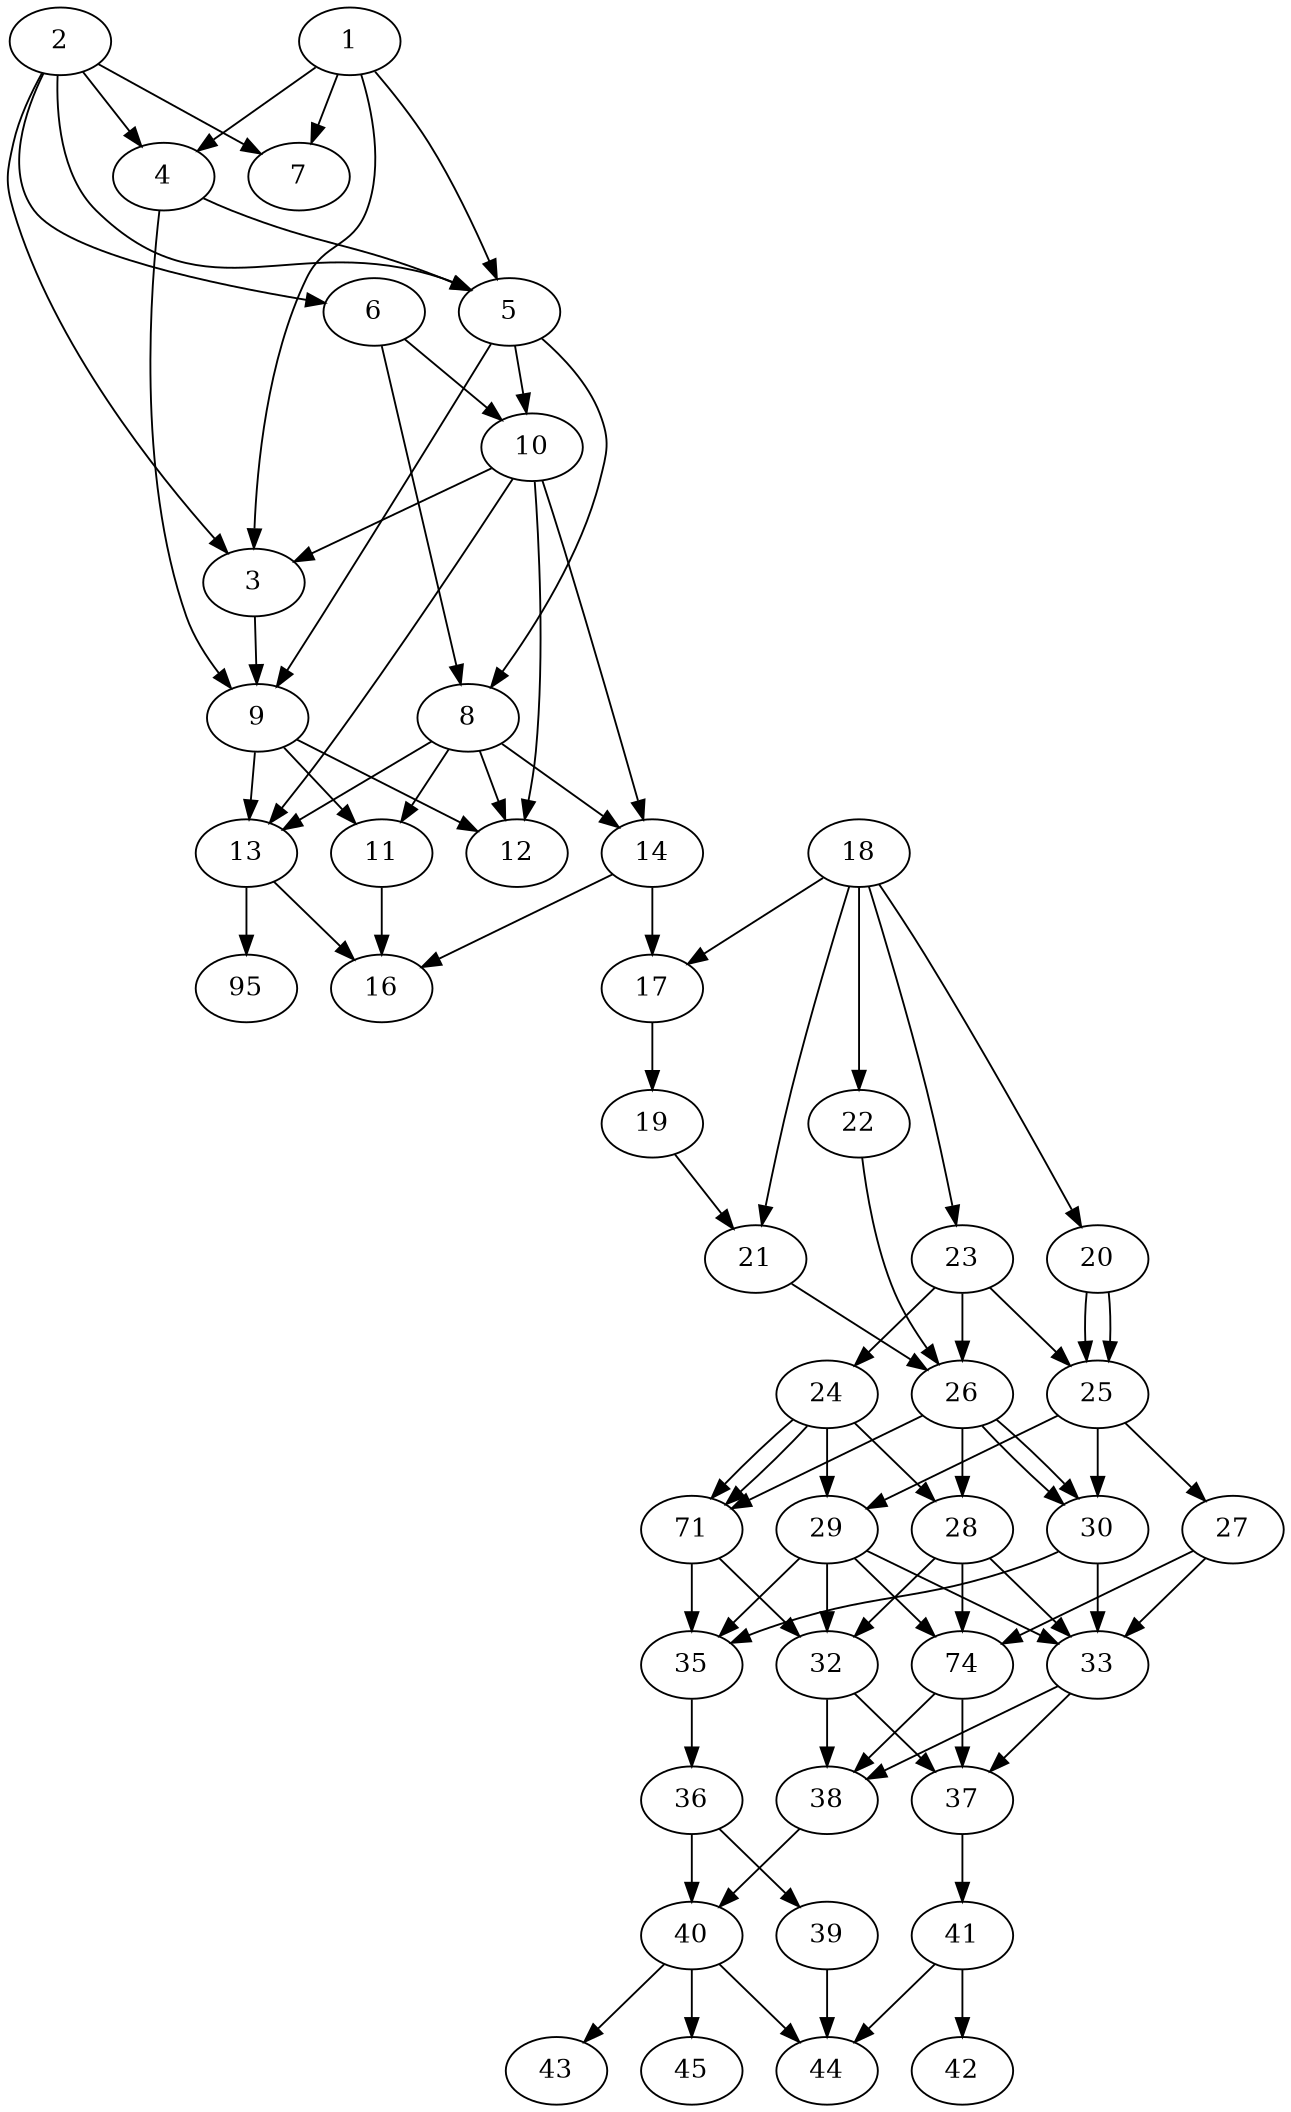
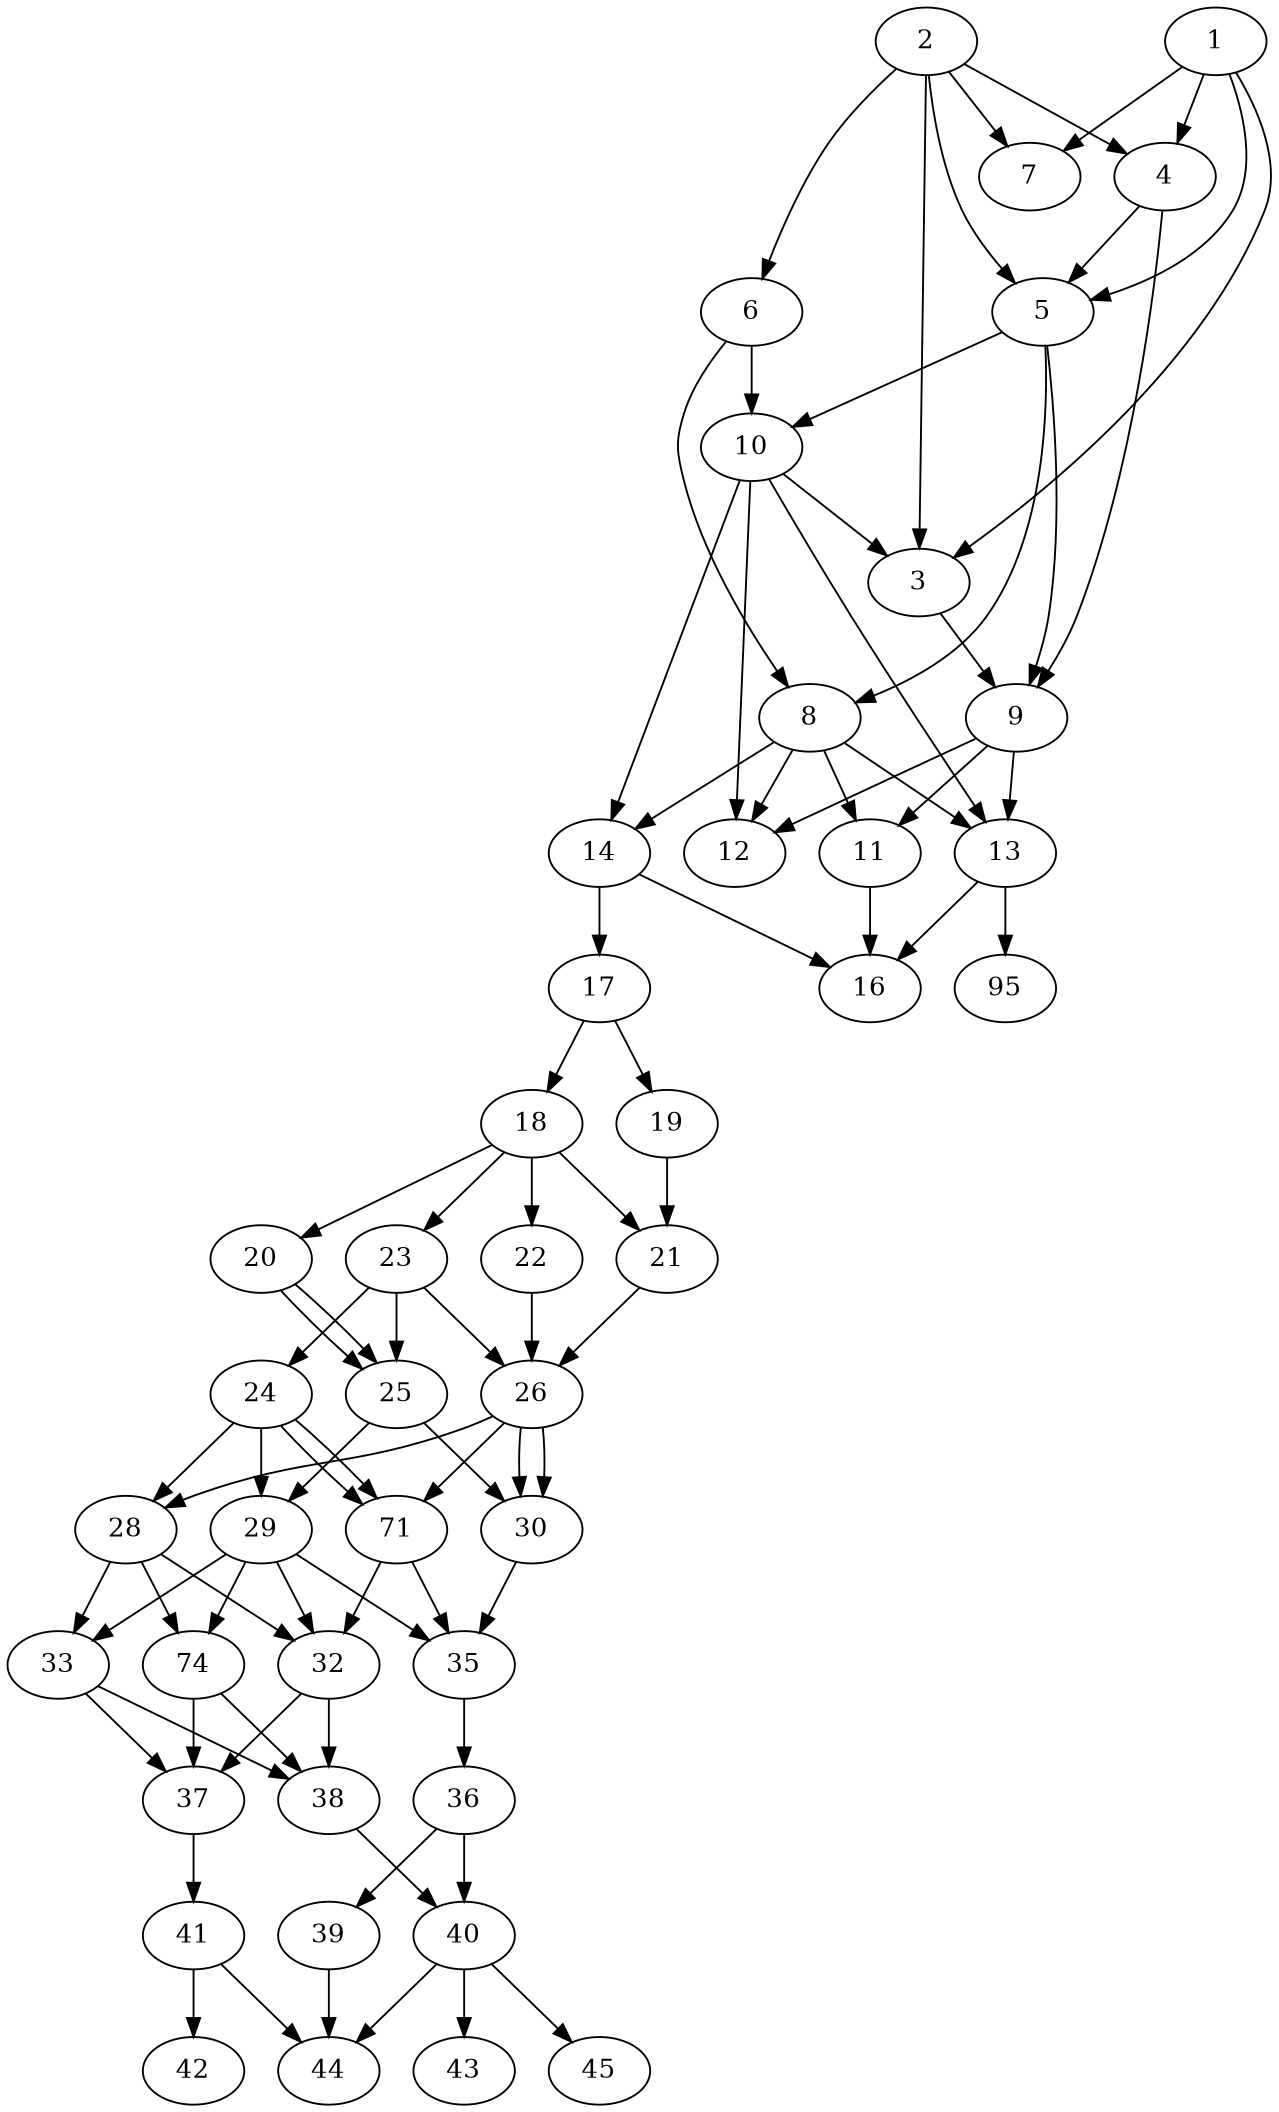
edge "18" -> "17": reversed
node "27": removed
edge "30" -> "33": removed
